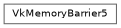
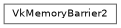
node "VkMemoryBarrier5": label "VkMemoryBarrier5" -> "VkMemoryBarrier2"
